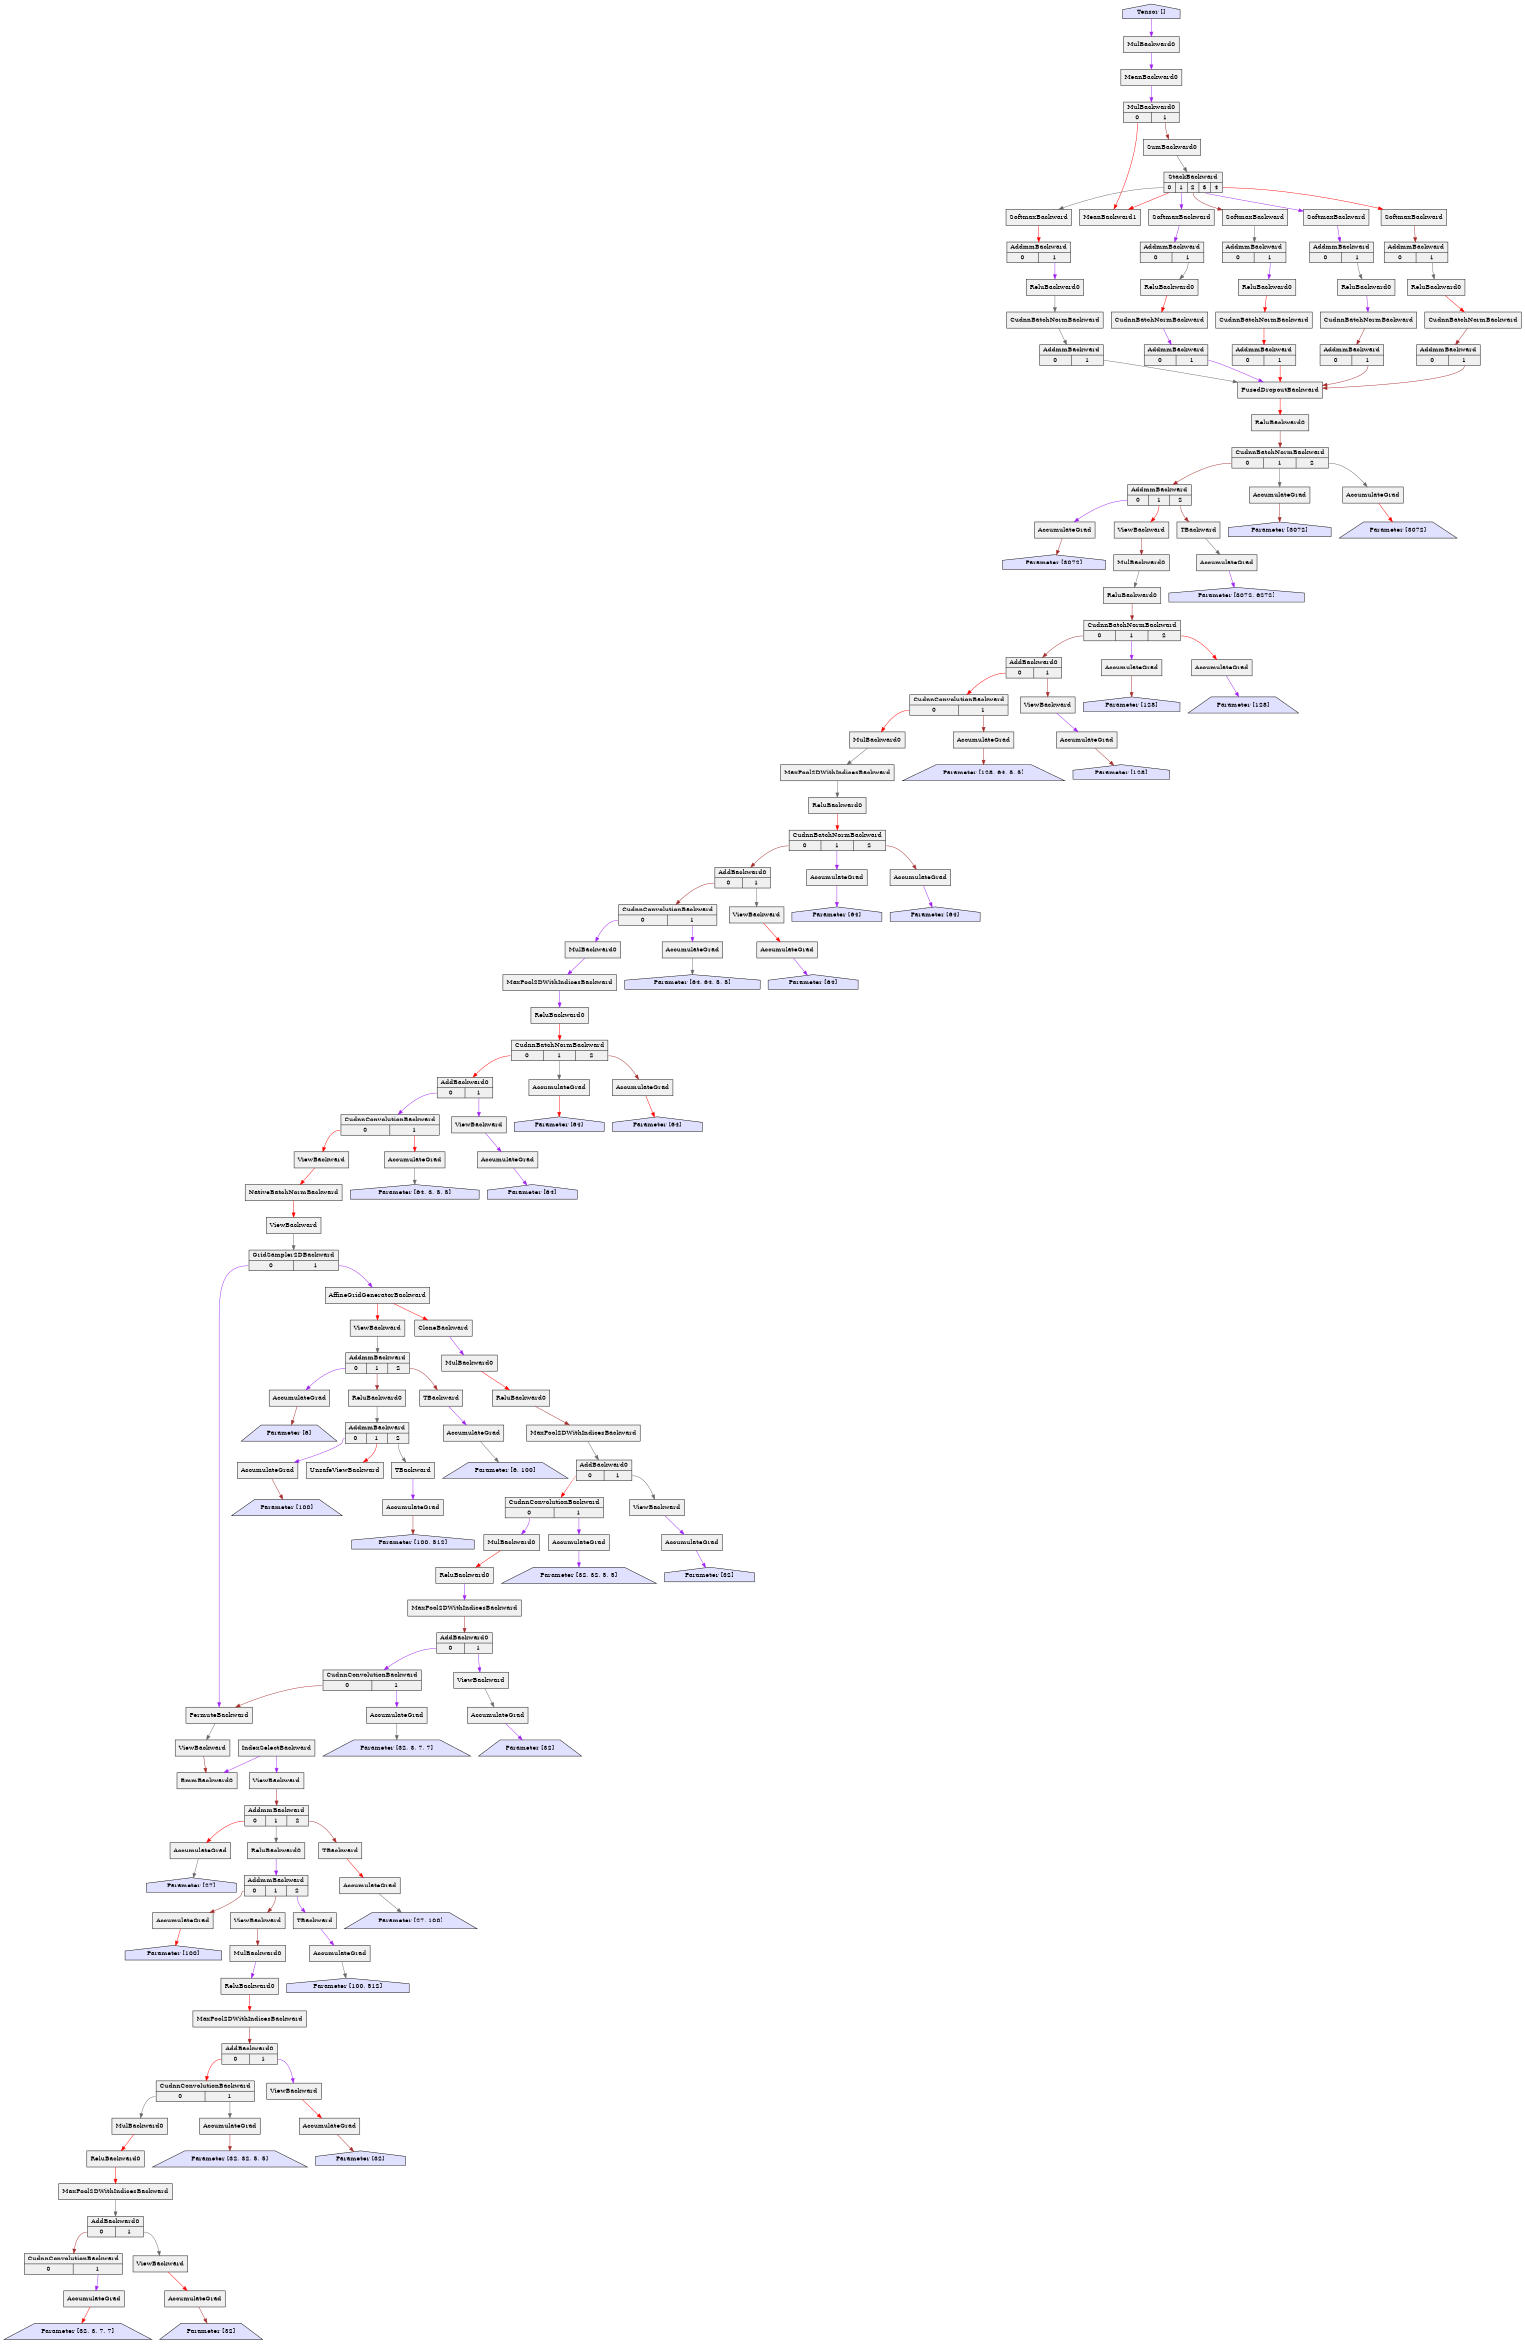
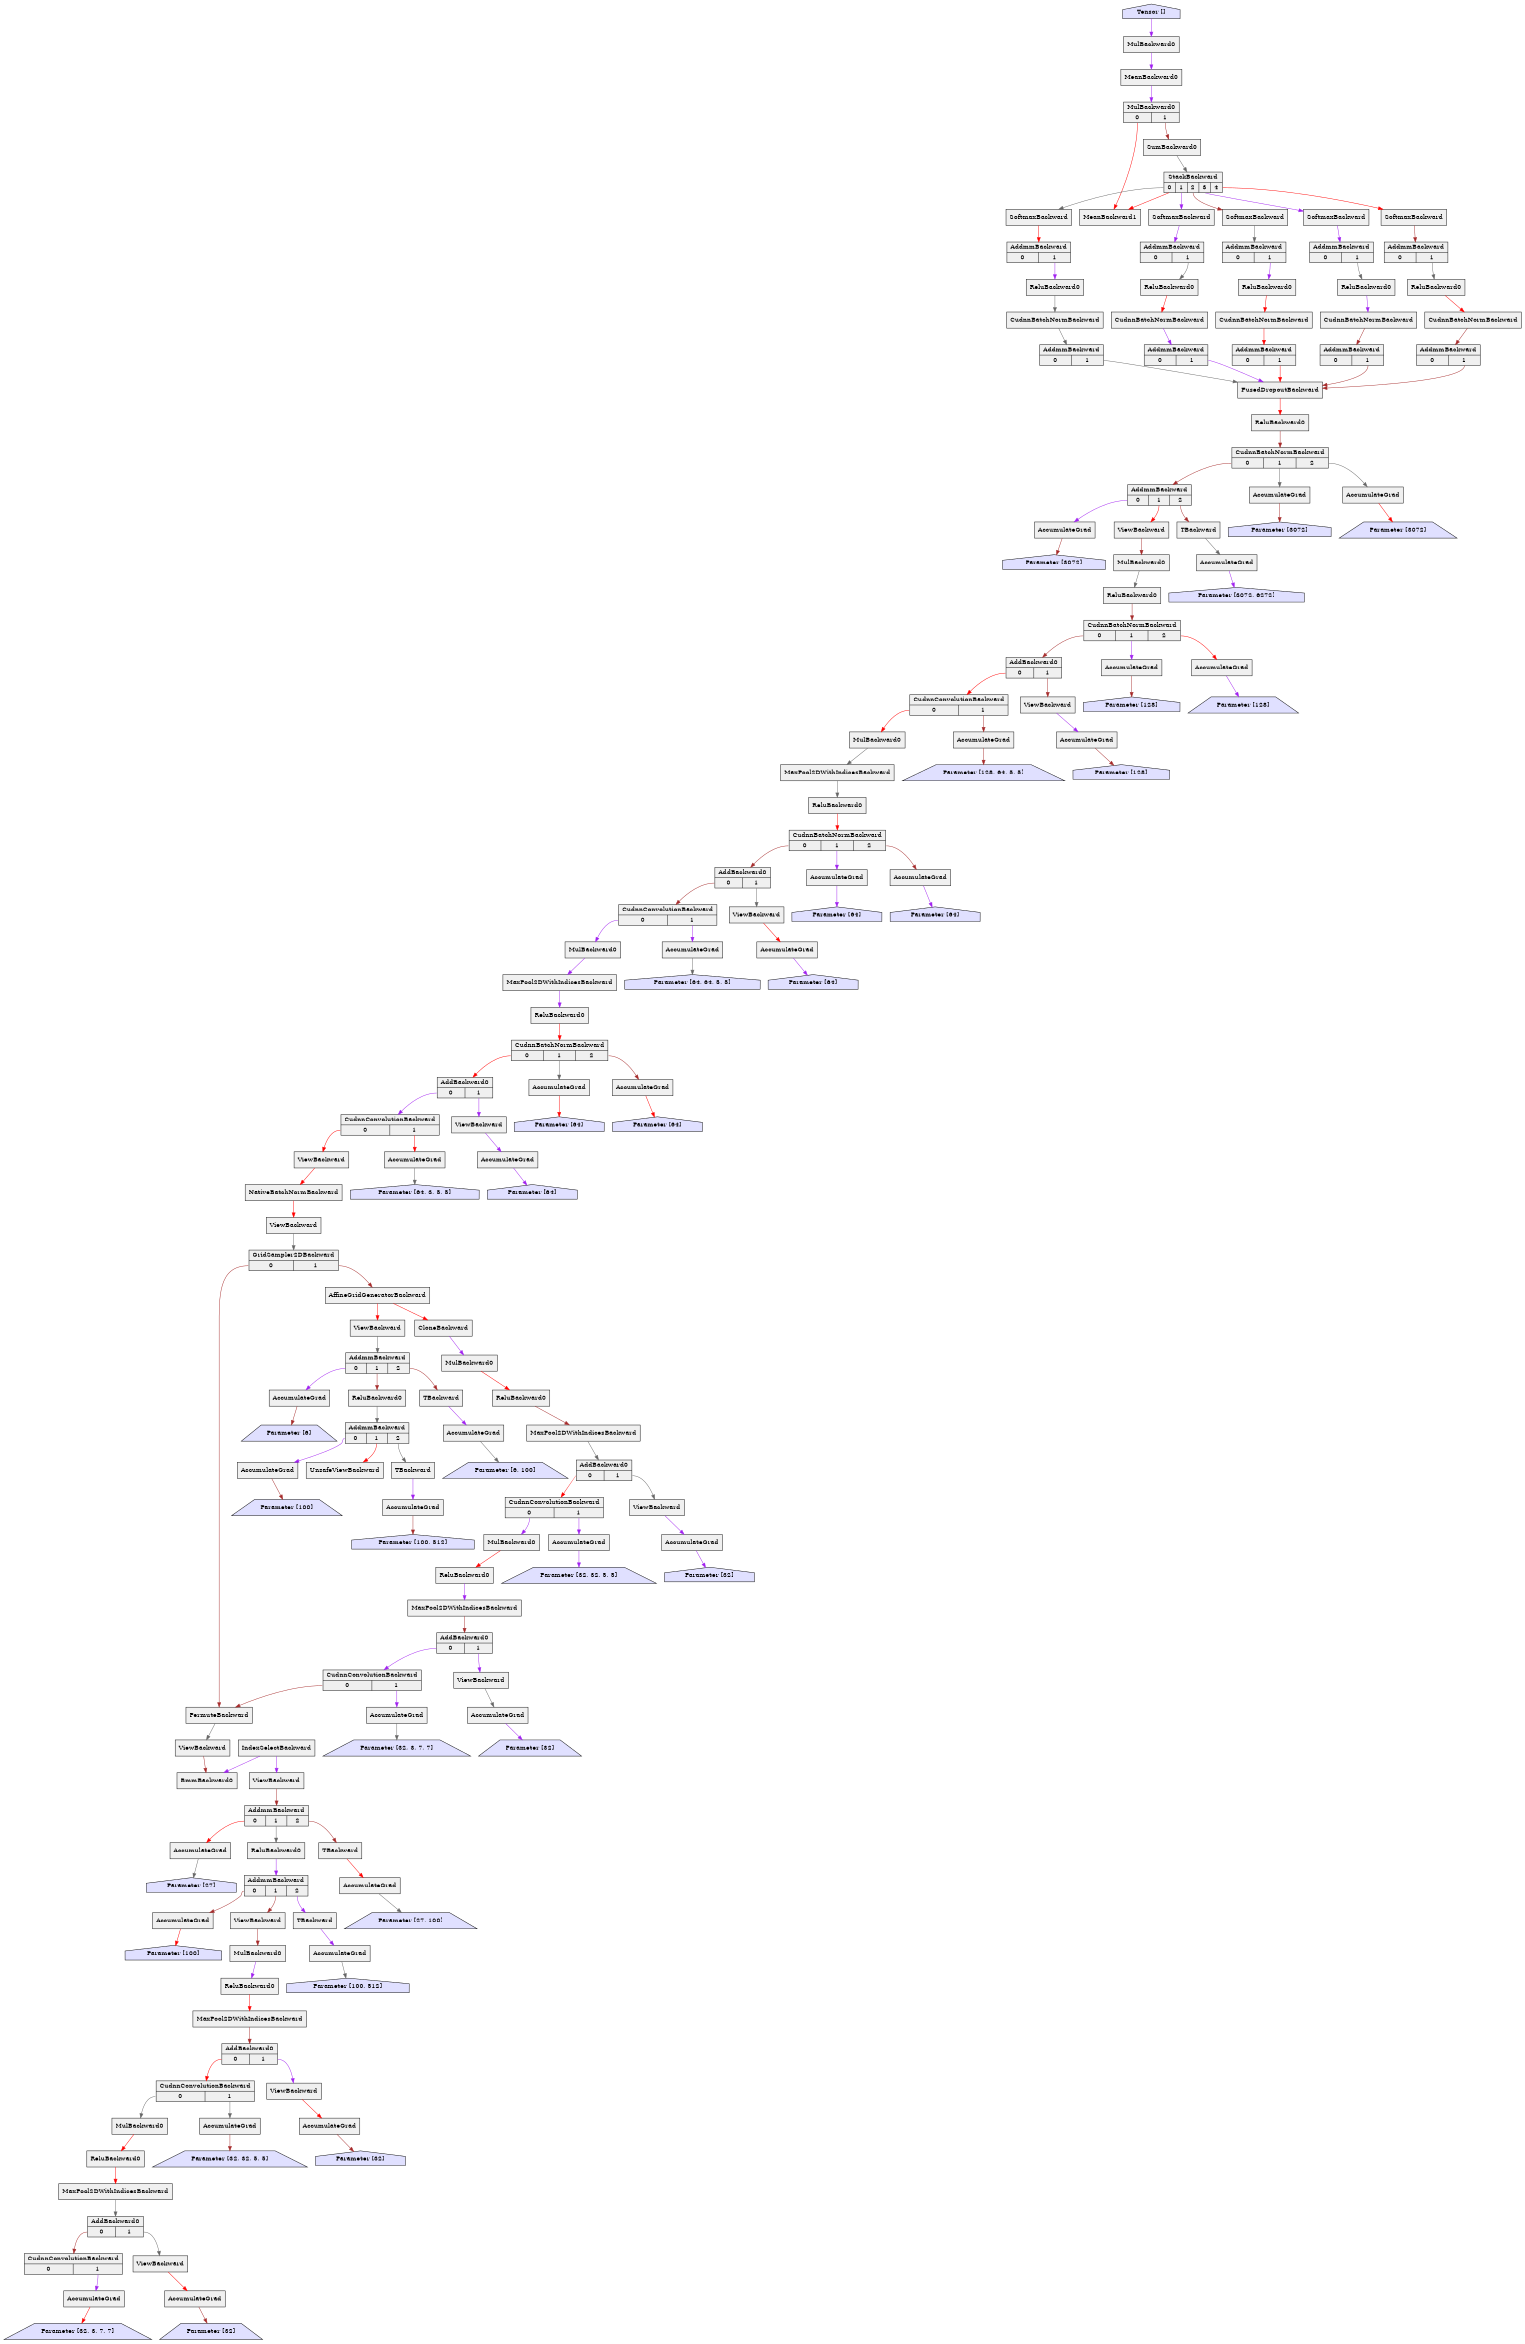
edge "GridSampler2DBackward" -> "AffineGridGeneratorBackward": color purple -> brown
edge "GridSampler2DBackward" -> "PermuteBackward": color purple -> brown
